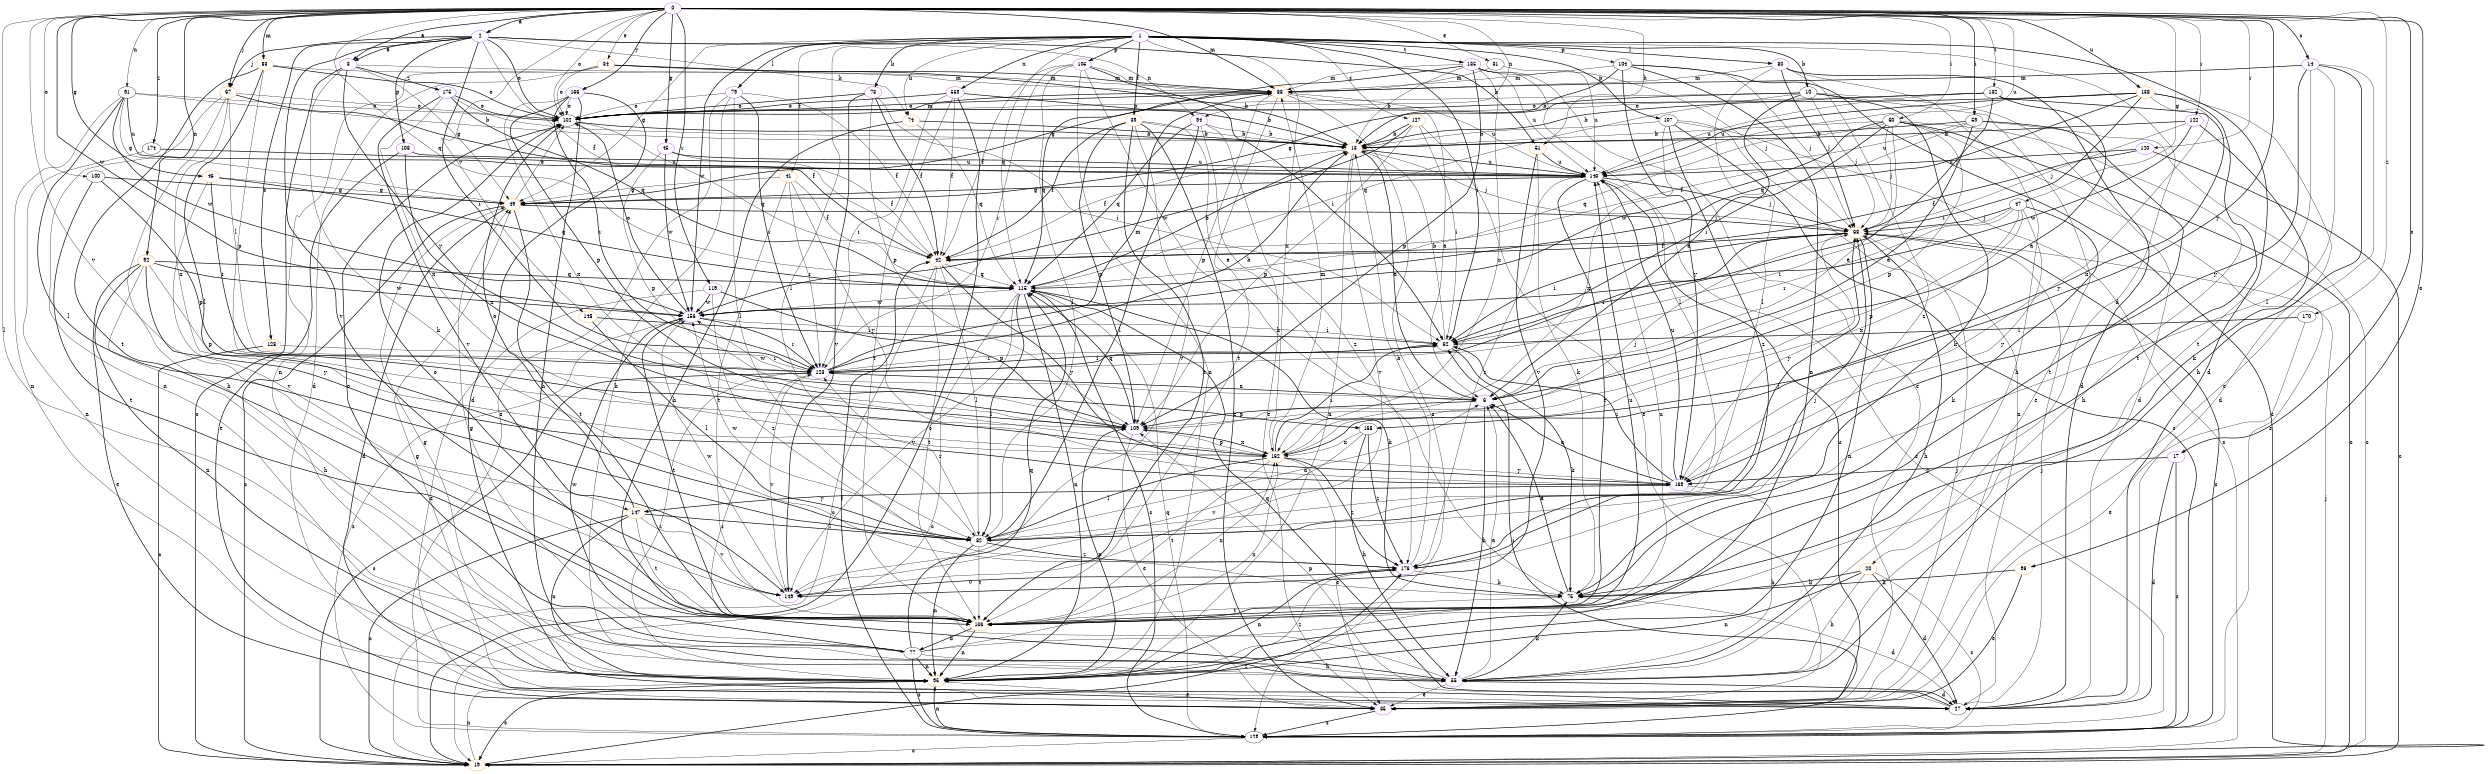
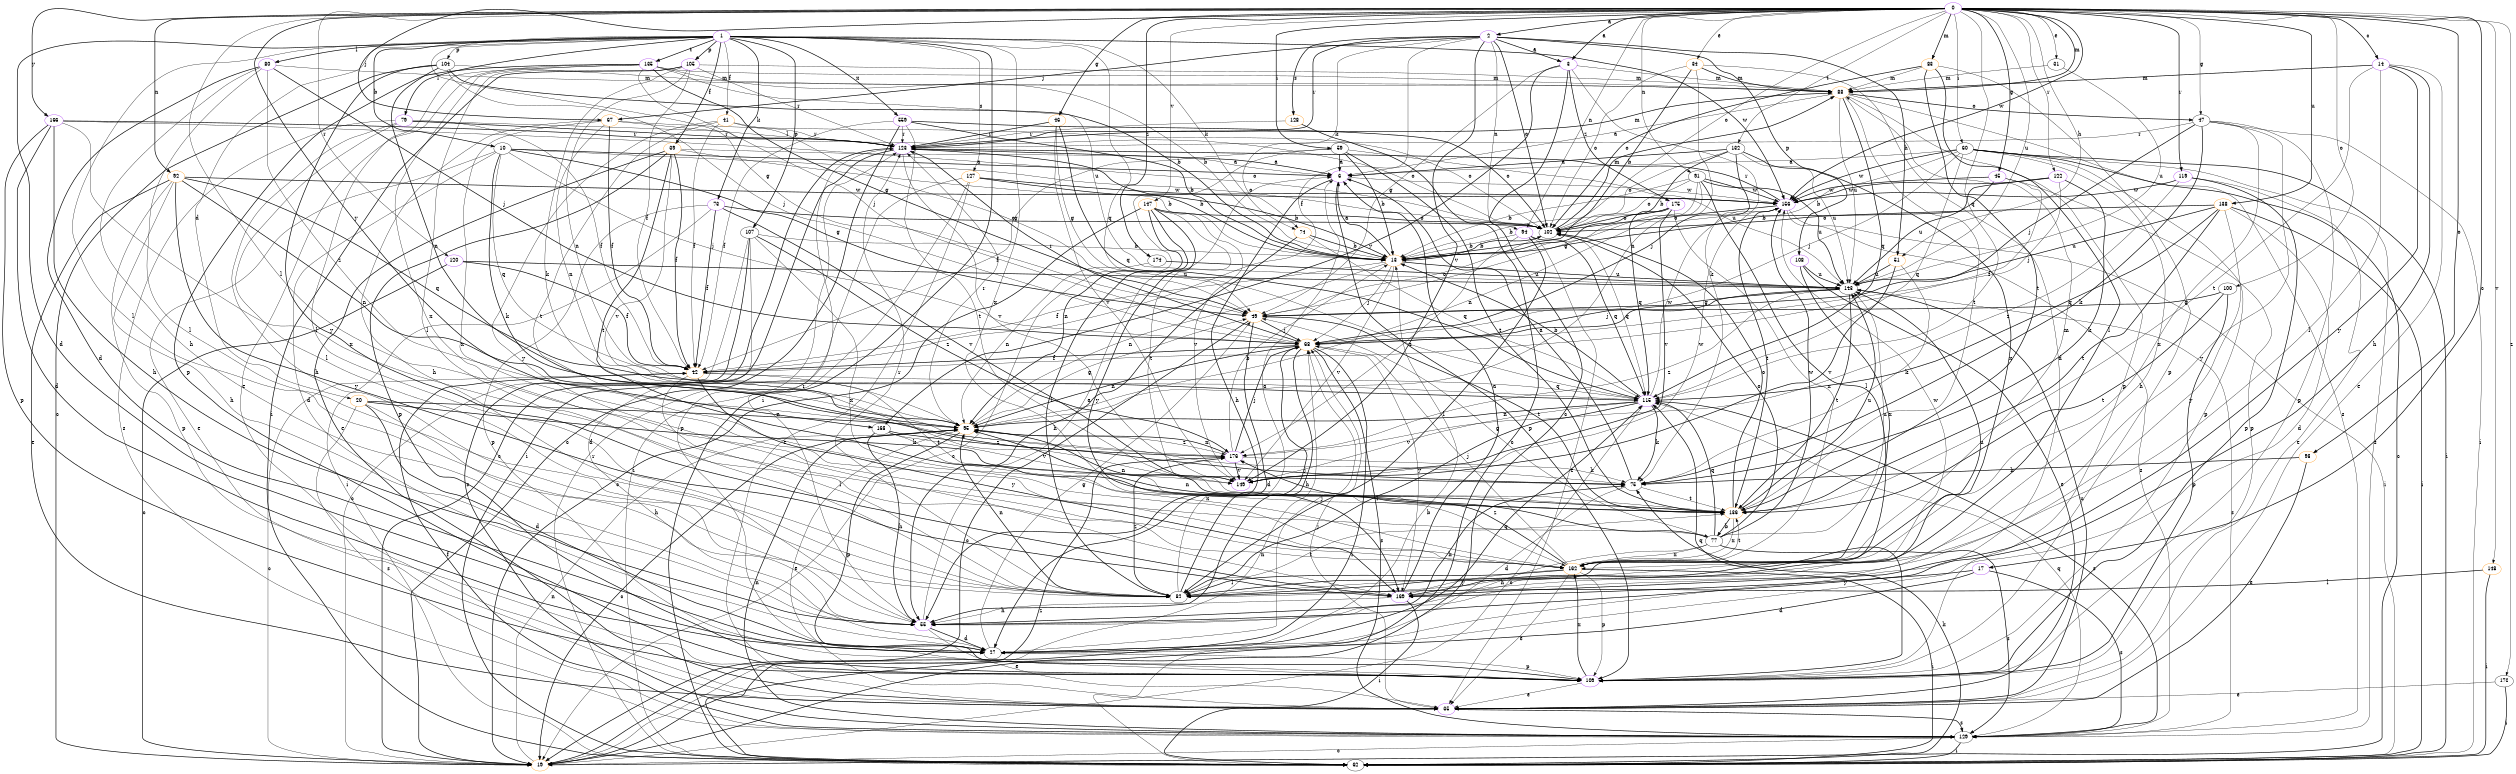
edge "88" -> "102": now "88" -> "47"
edge "107" -> "27": label "n" -> "d"
edge "169" -> "147": reversed
edge "19" -> "68": label "j" -> "n"
